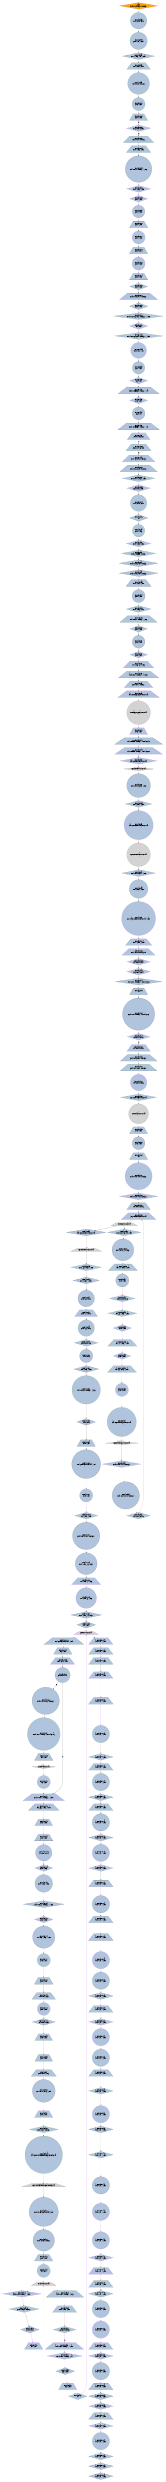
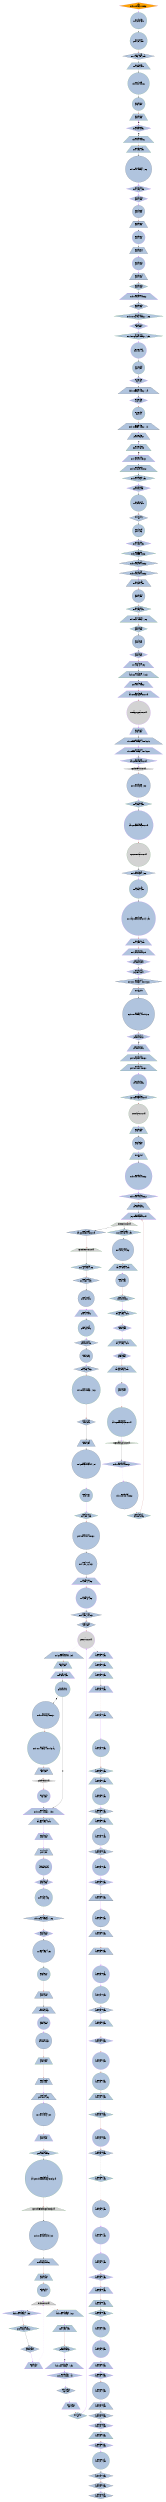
node "getenv@msvcrt.dll": shape trapezium -> circle
node "0x0040271d call 0x004028fd": shape diamond -> circle
node "0x00402916 pushl $0x5c<UINT8>": shape circle -> trapezium
